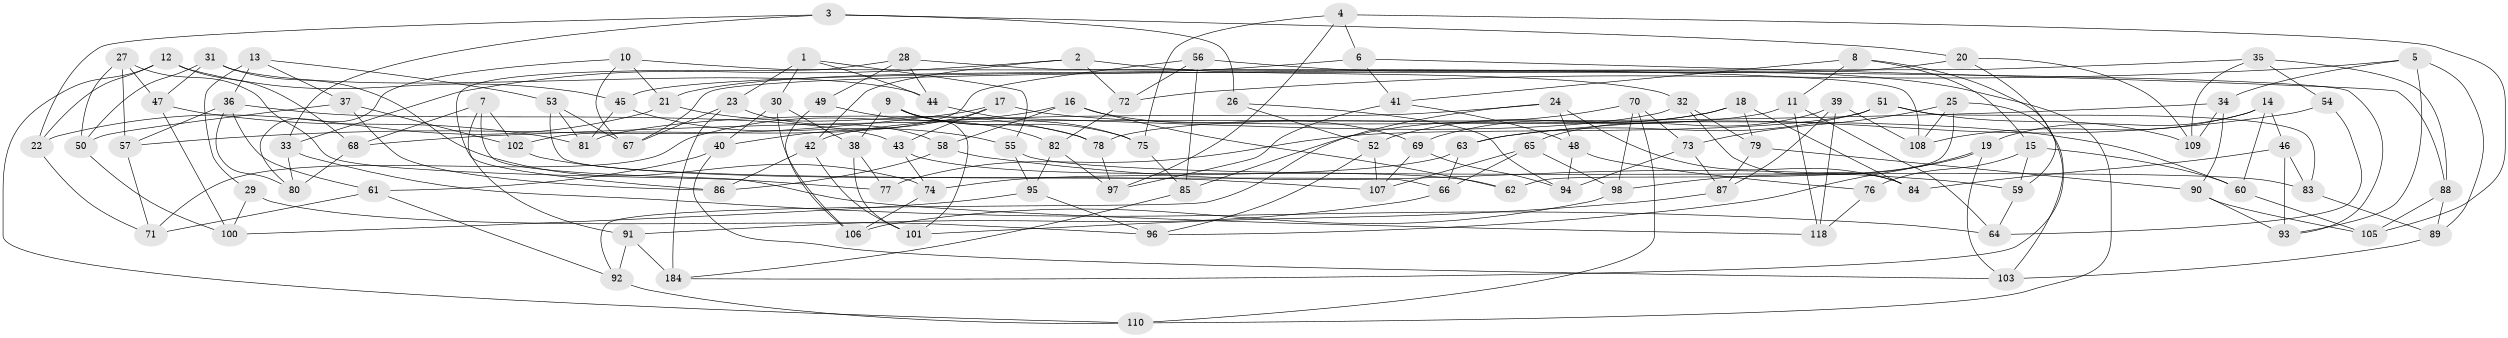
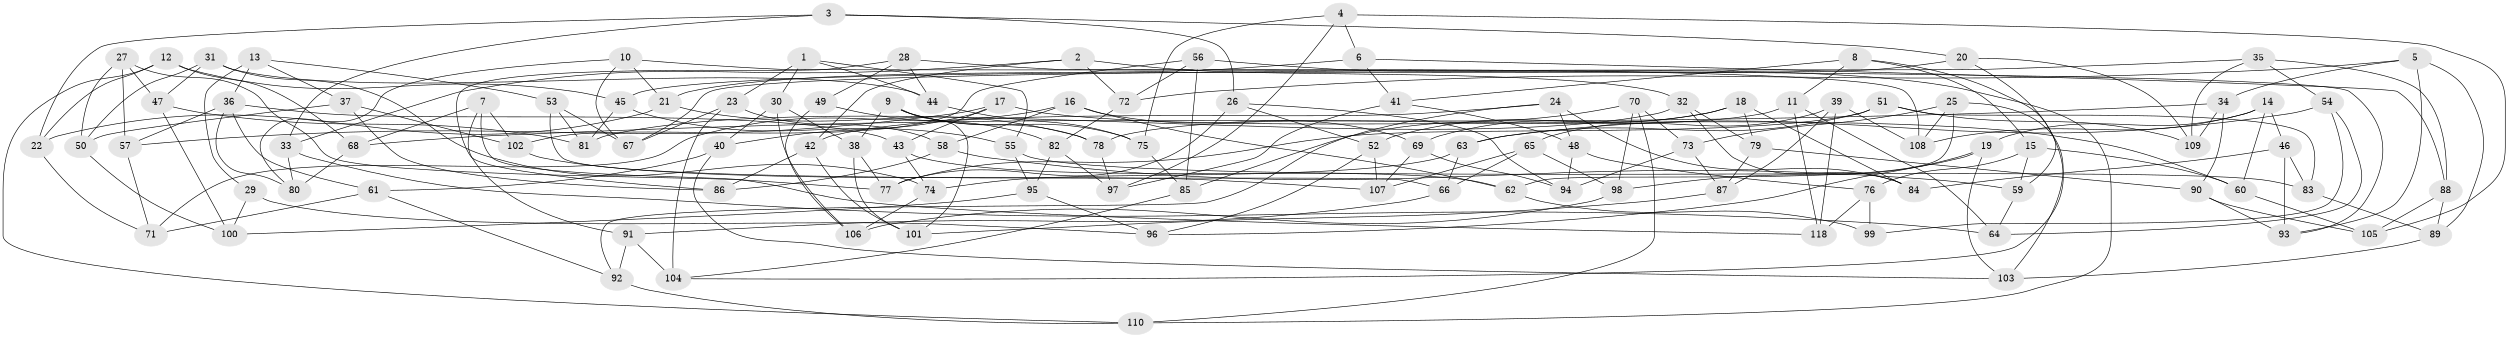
edge "26" -- "77": added
node "99": added
node "184": label "184" -> "104"
